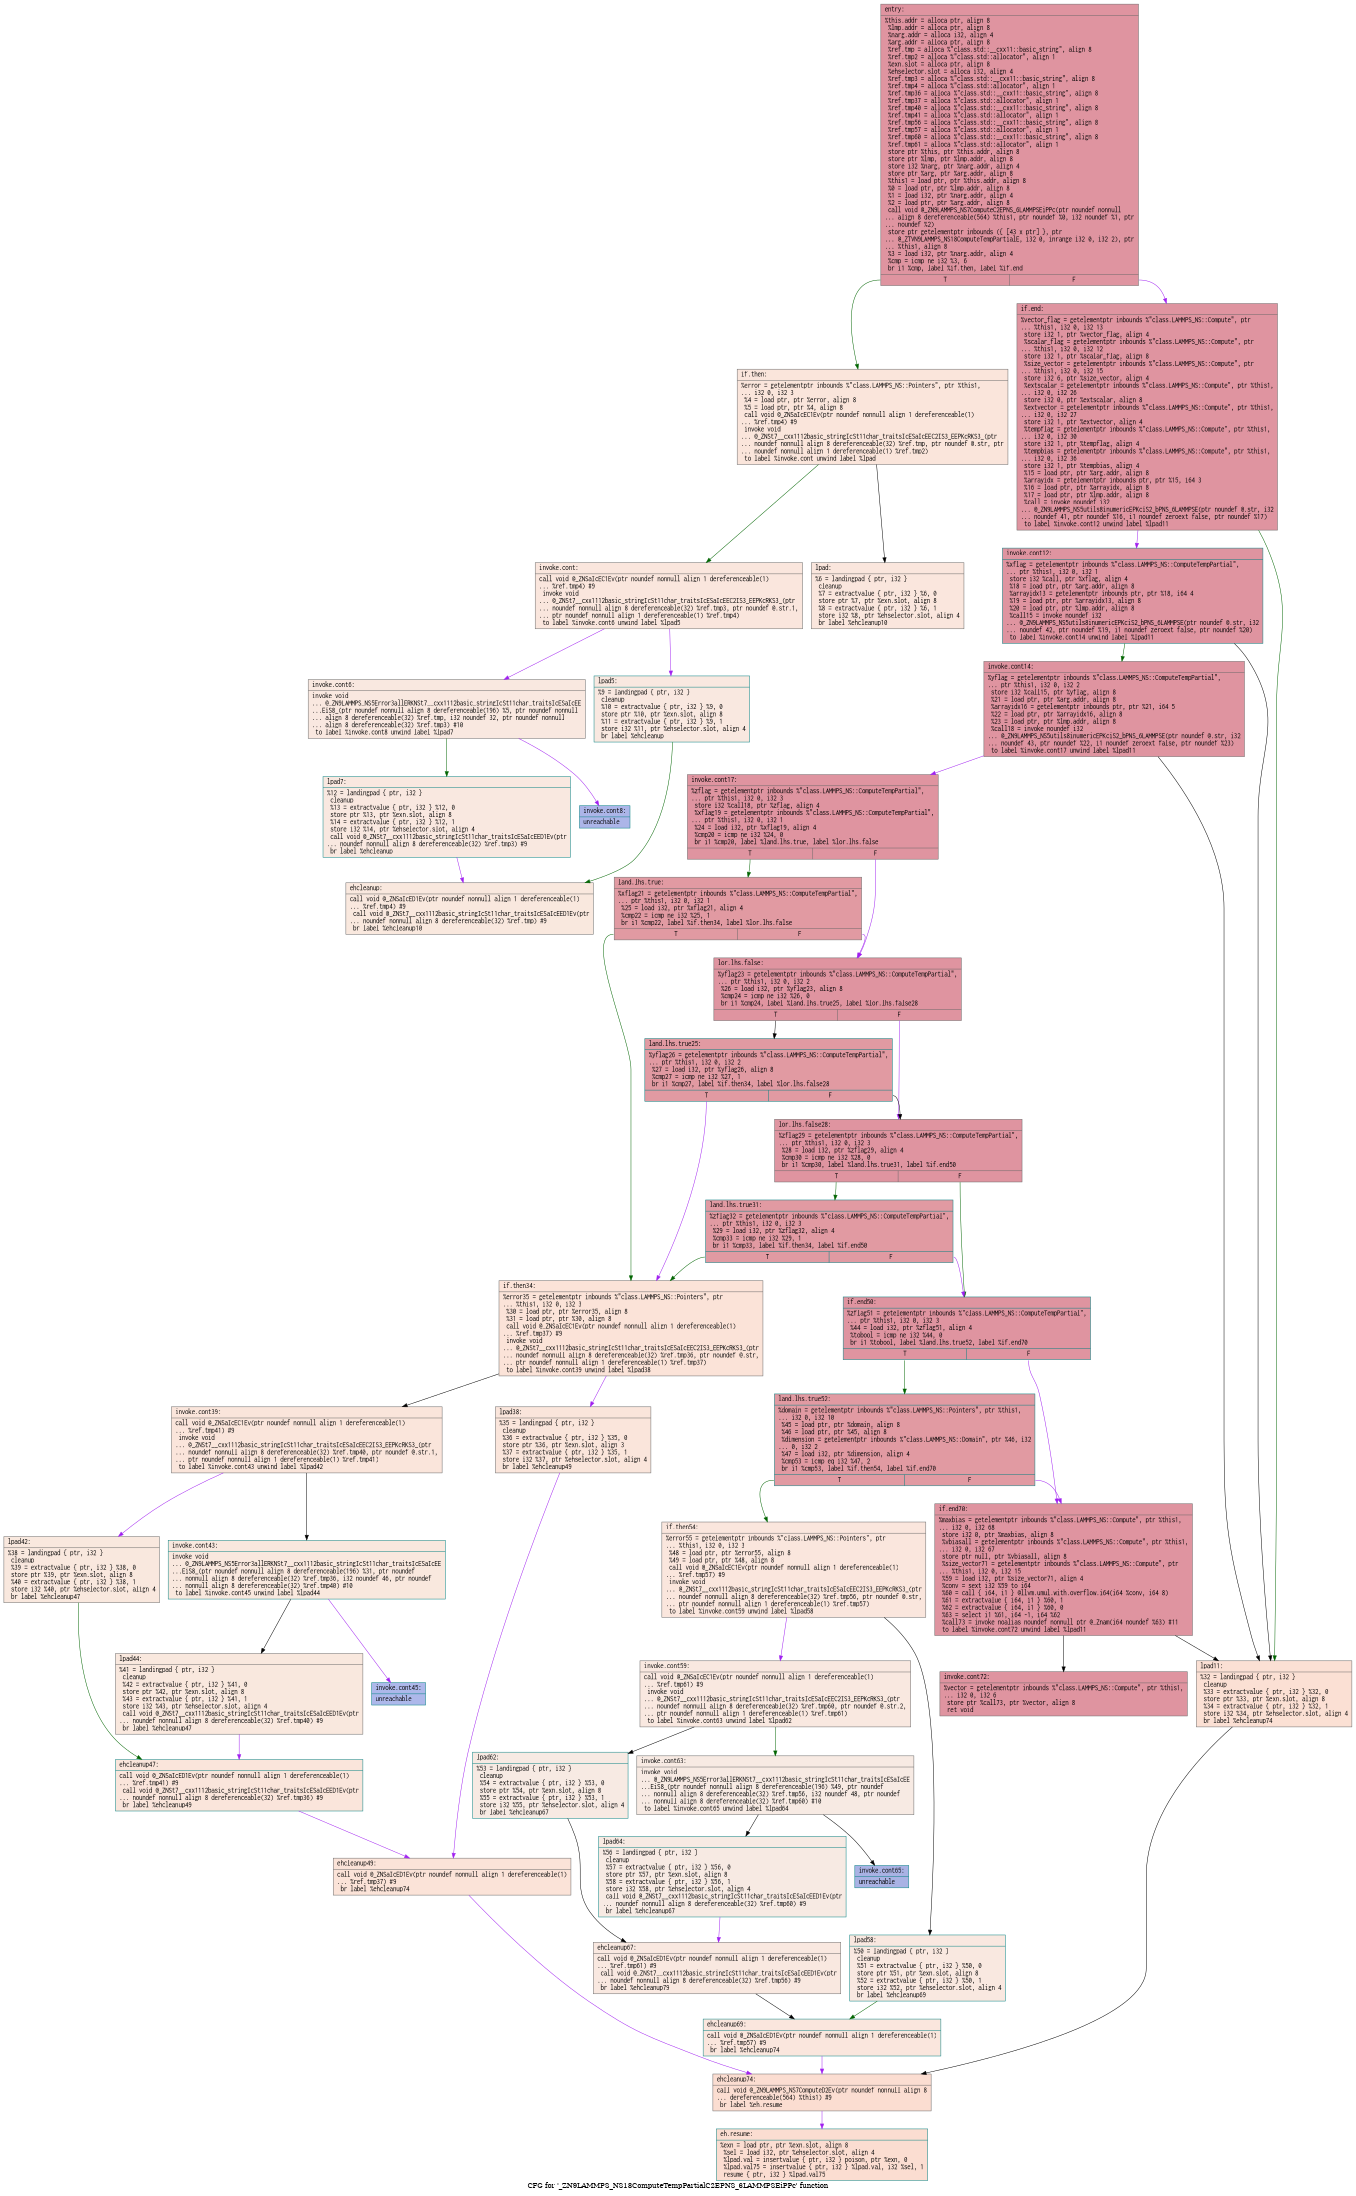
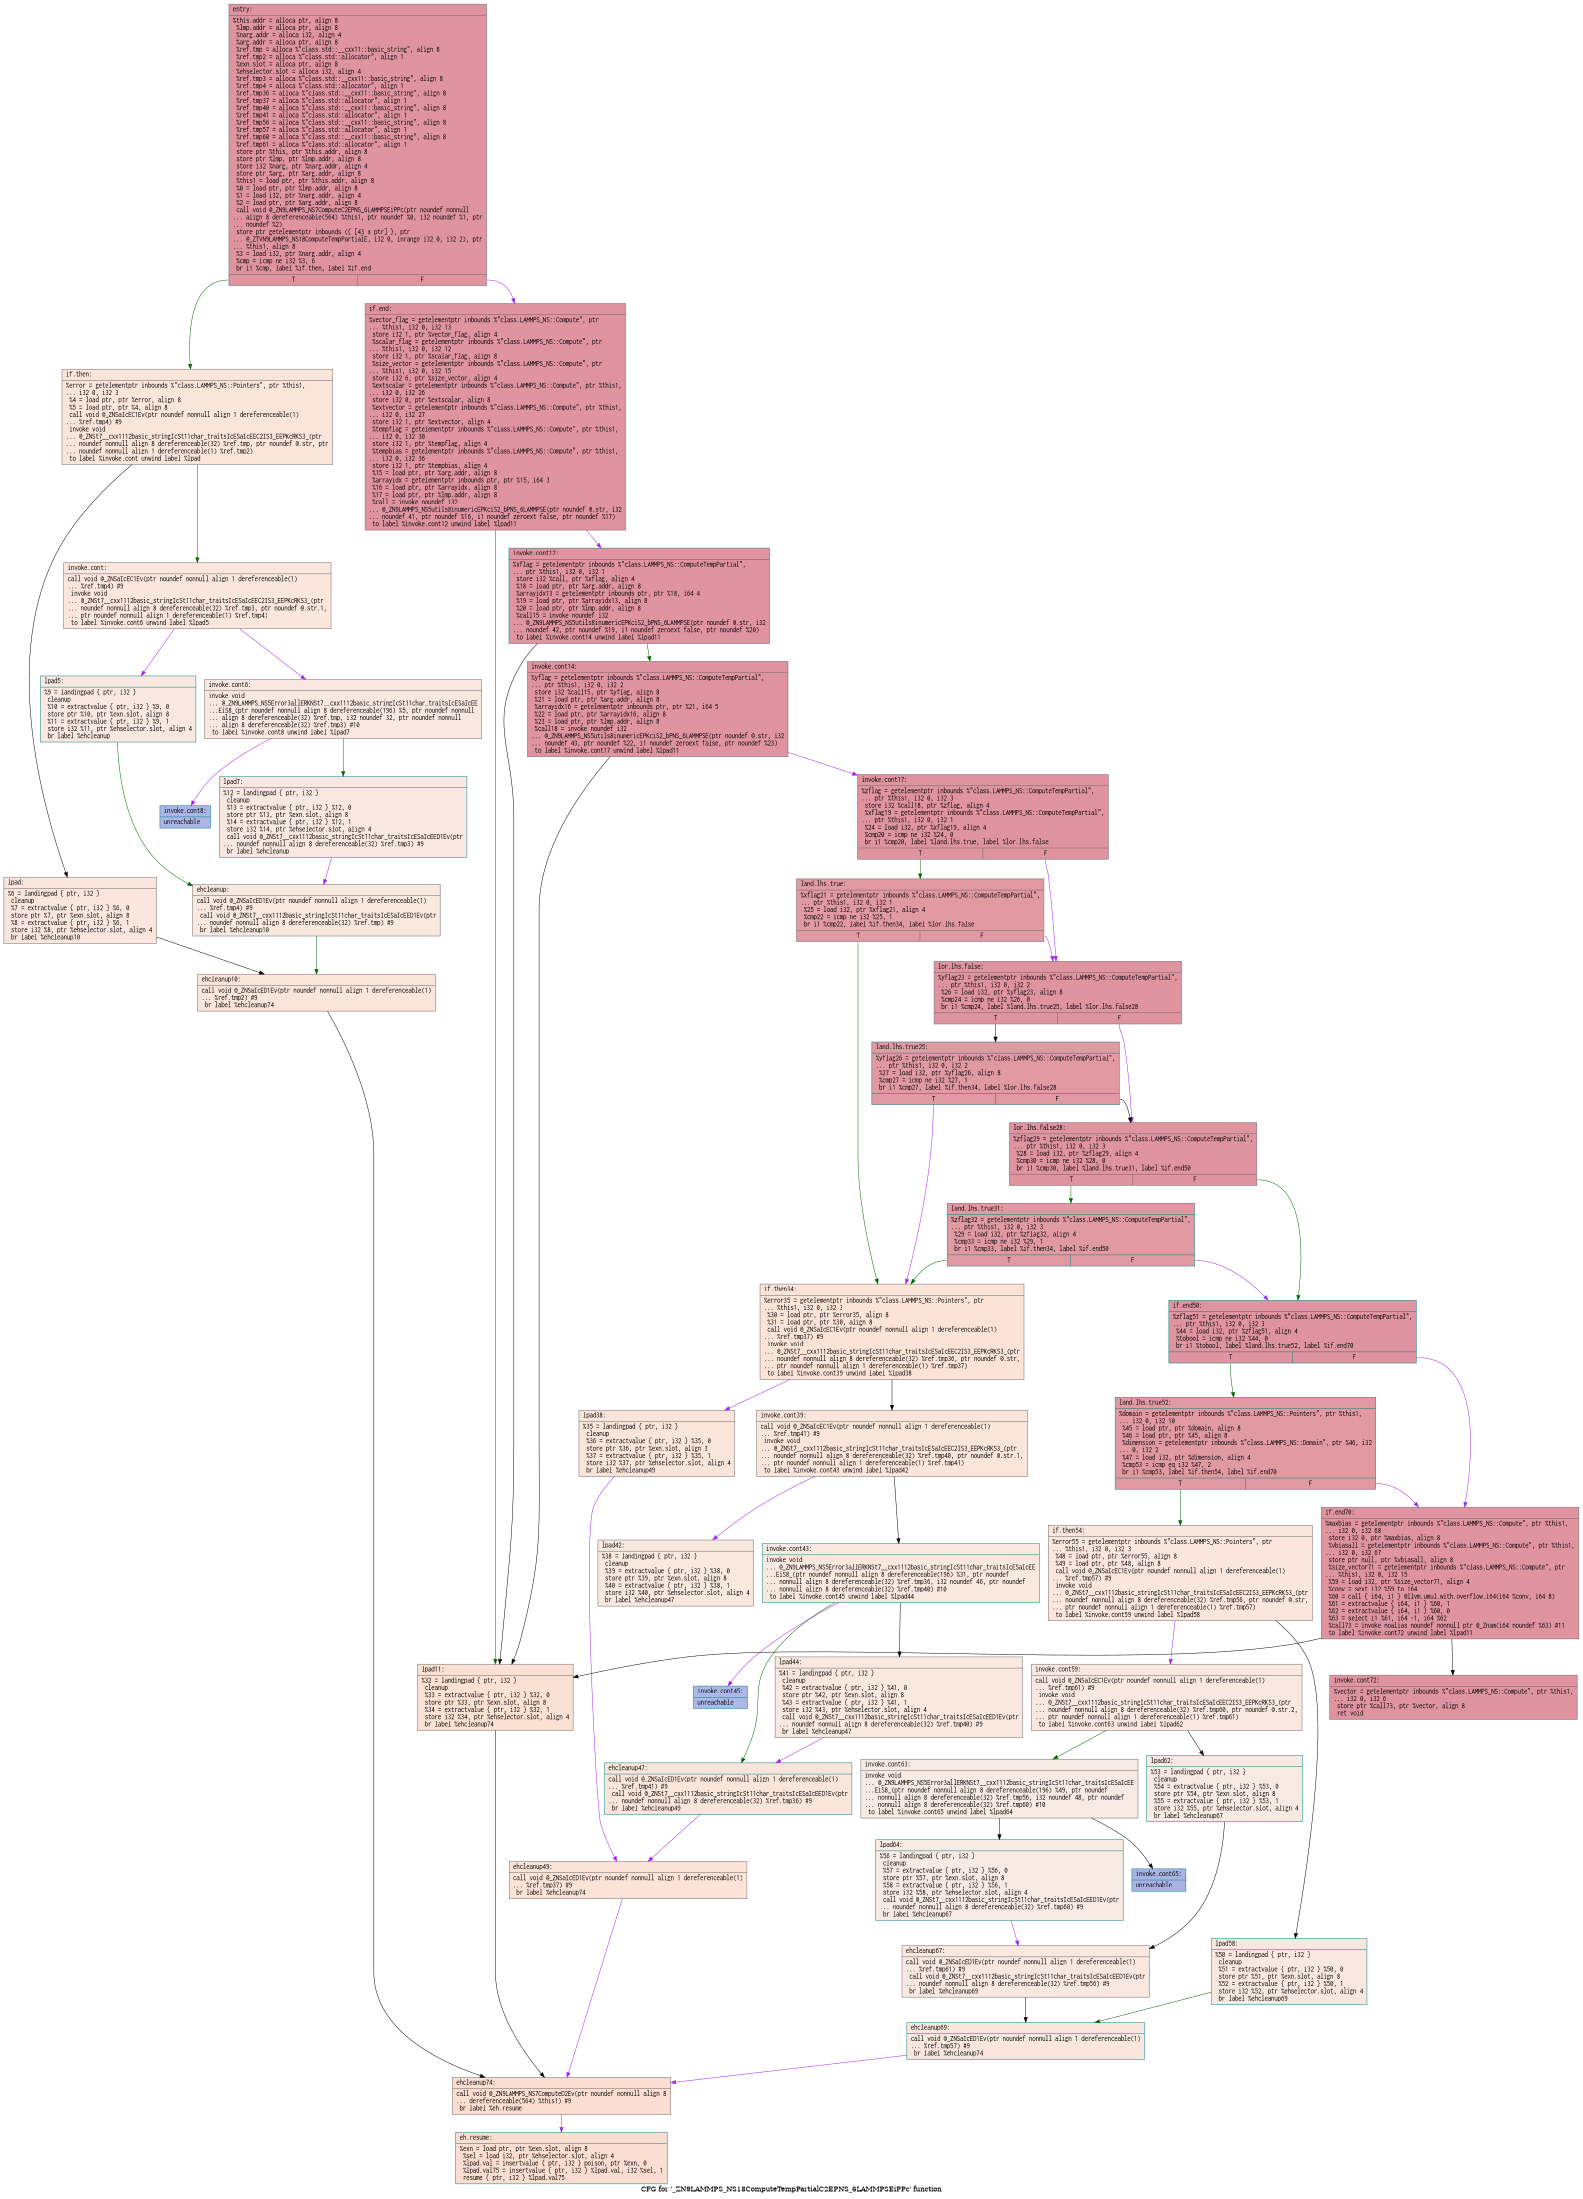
node "ehcleanup10:": added
edge "lpad42:" -> "ehcleanup47:": now "invoke.cont43:" -> "ehcleanup47:"
node "ehcleanup67:": text "br label %ehcleanup79" -> "br label %ehcleanup69"
